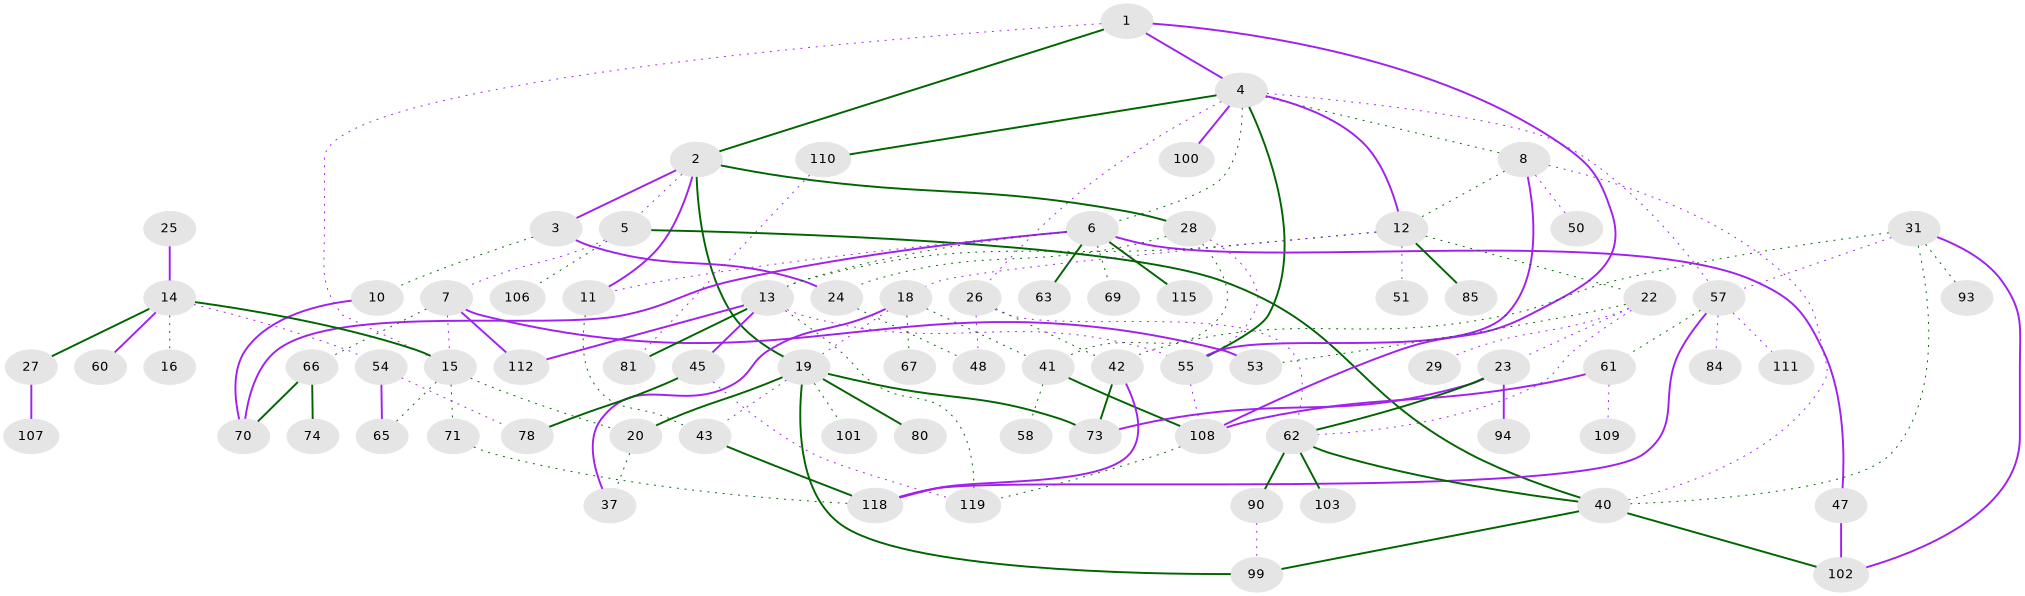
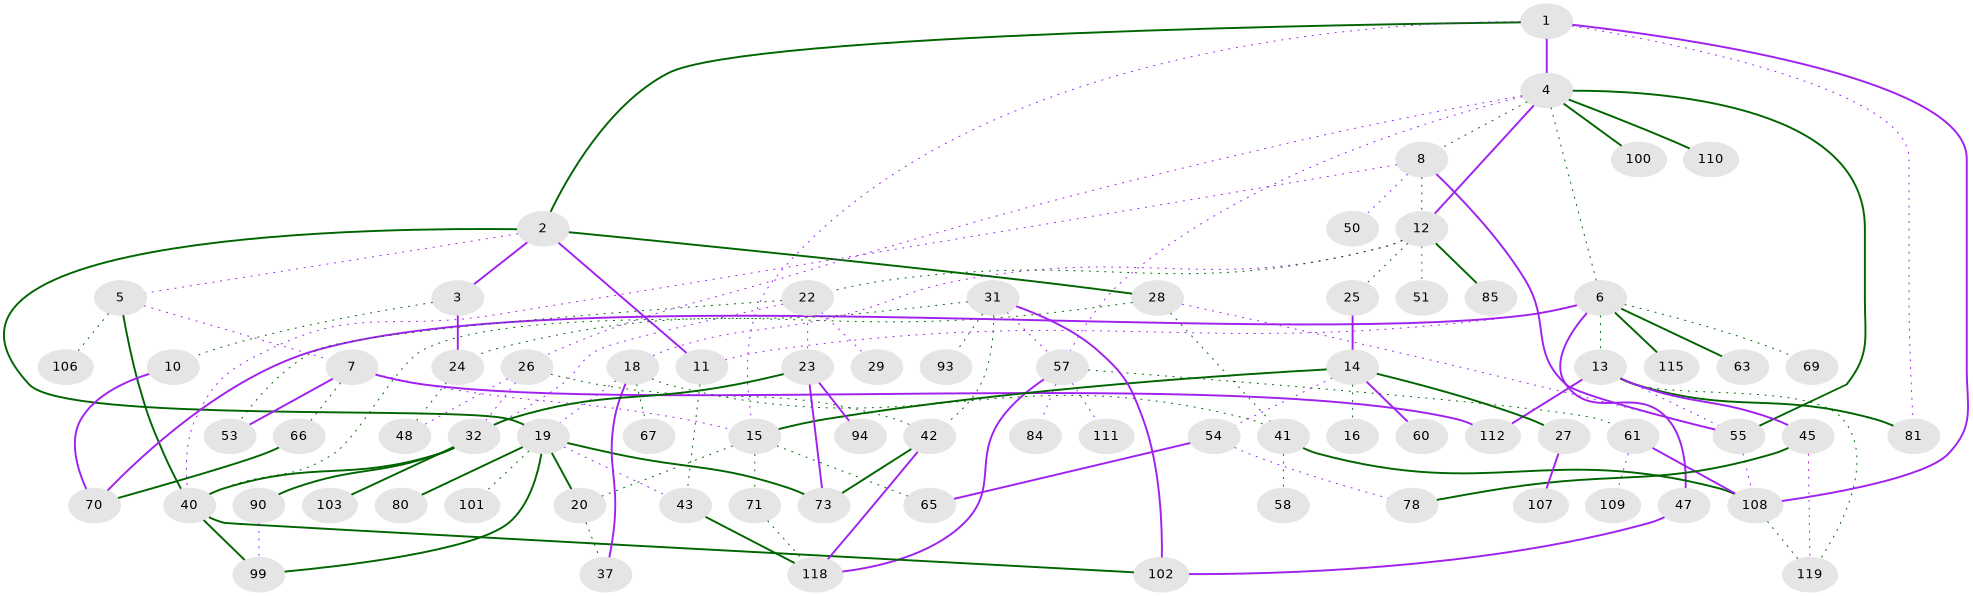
edge "4" -- "100": color purple -> darkgreen
edge "12" -- "13": now "12" -- "25"
edge "110" -- "81": now "1" -- "81"
node "74": removed
node "62": label "62" -> "32"
